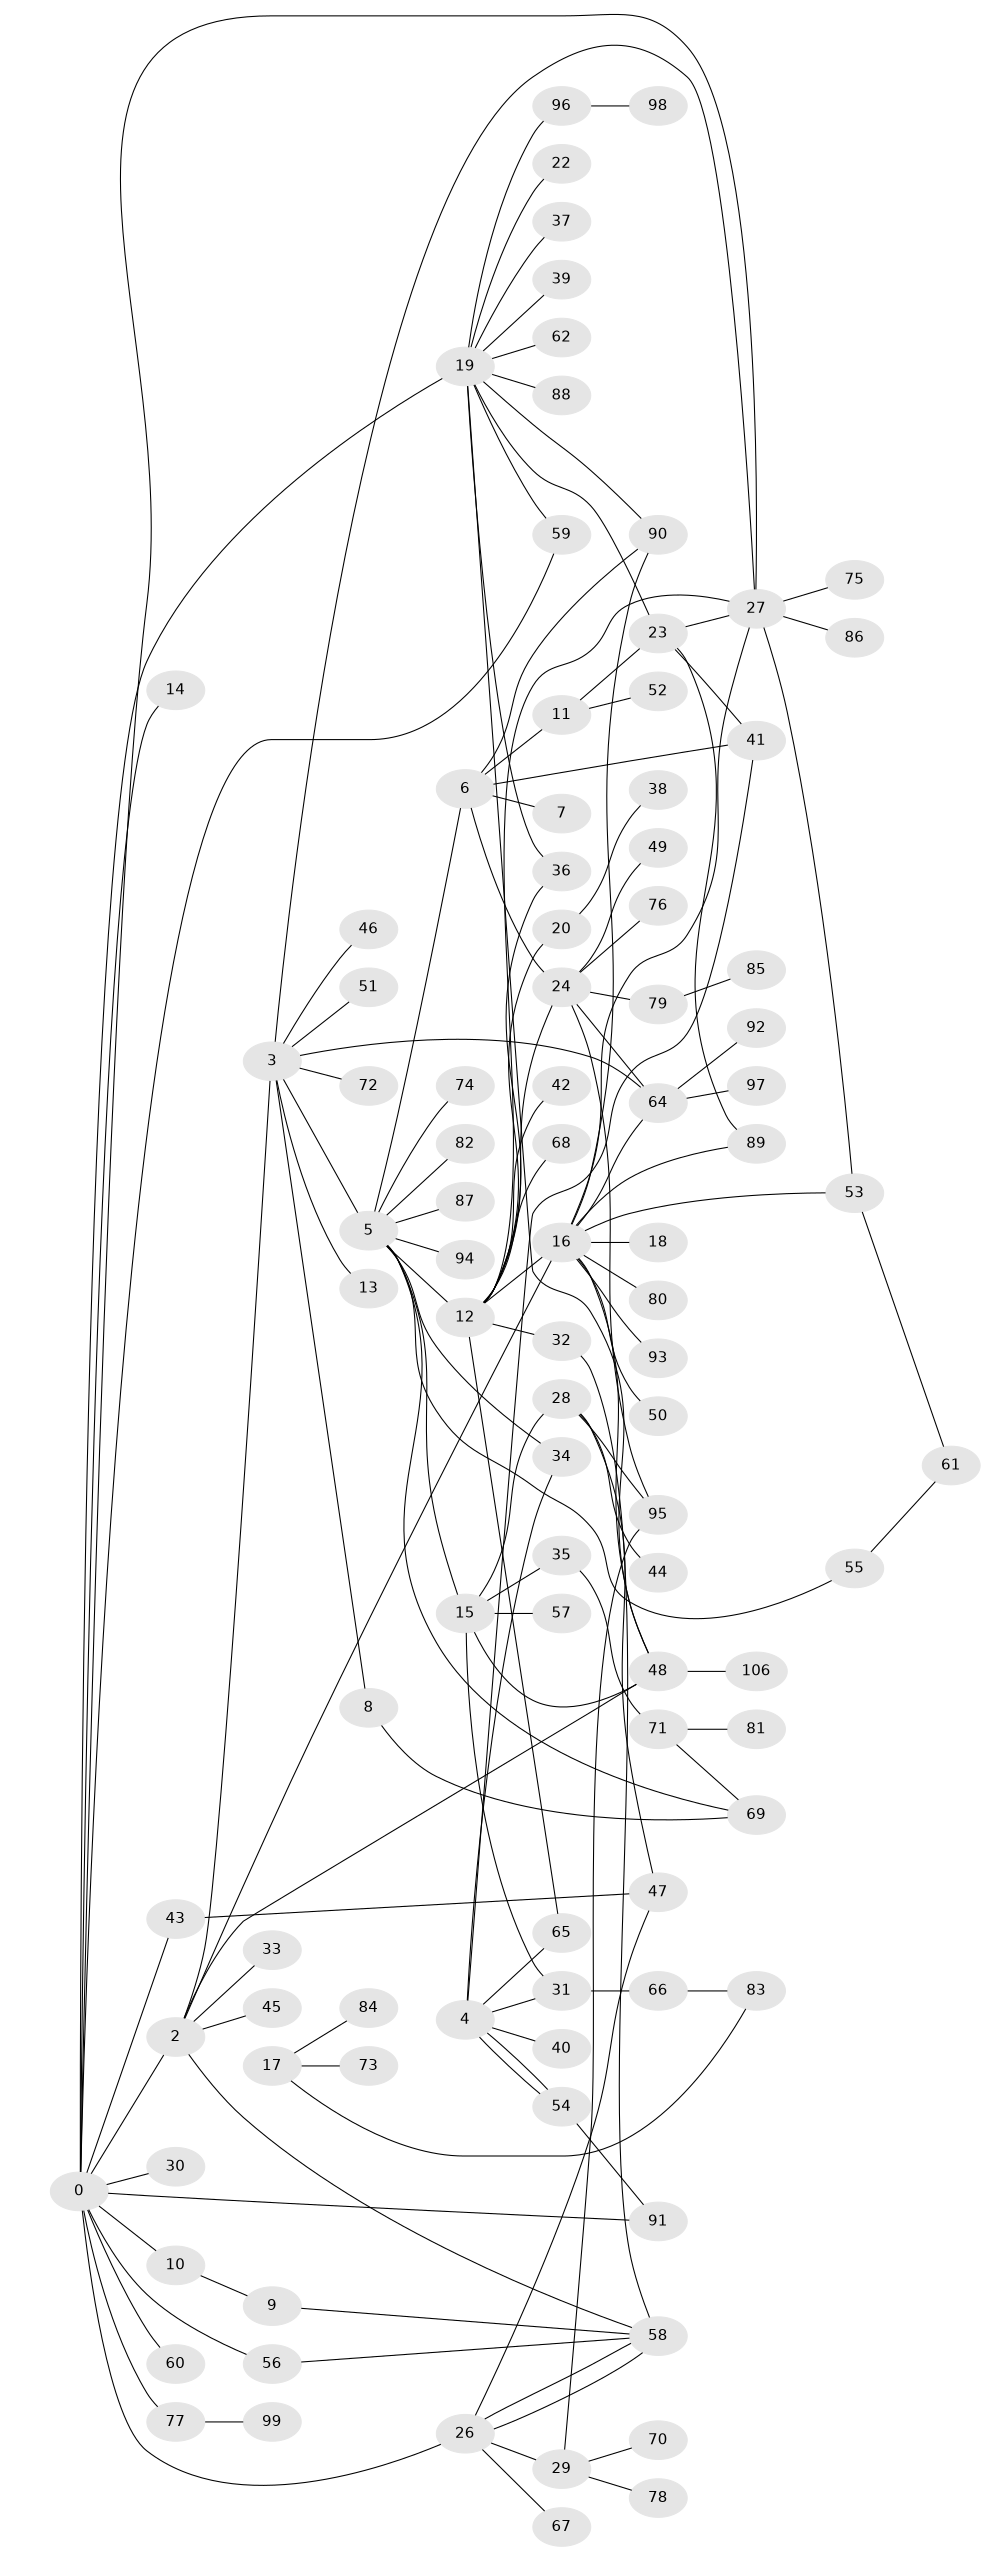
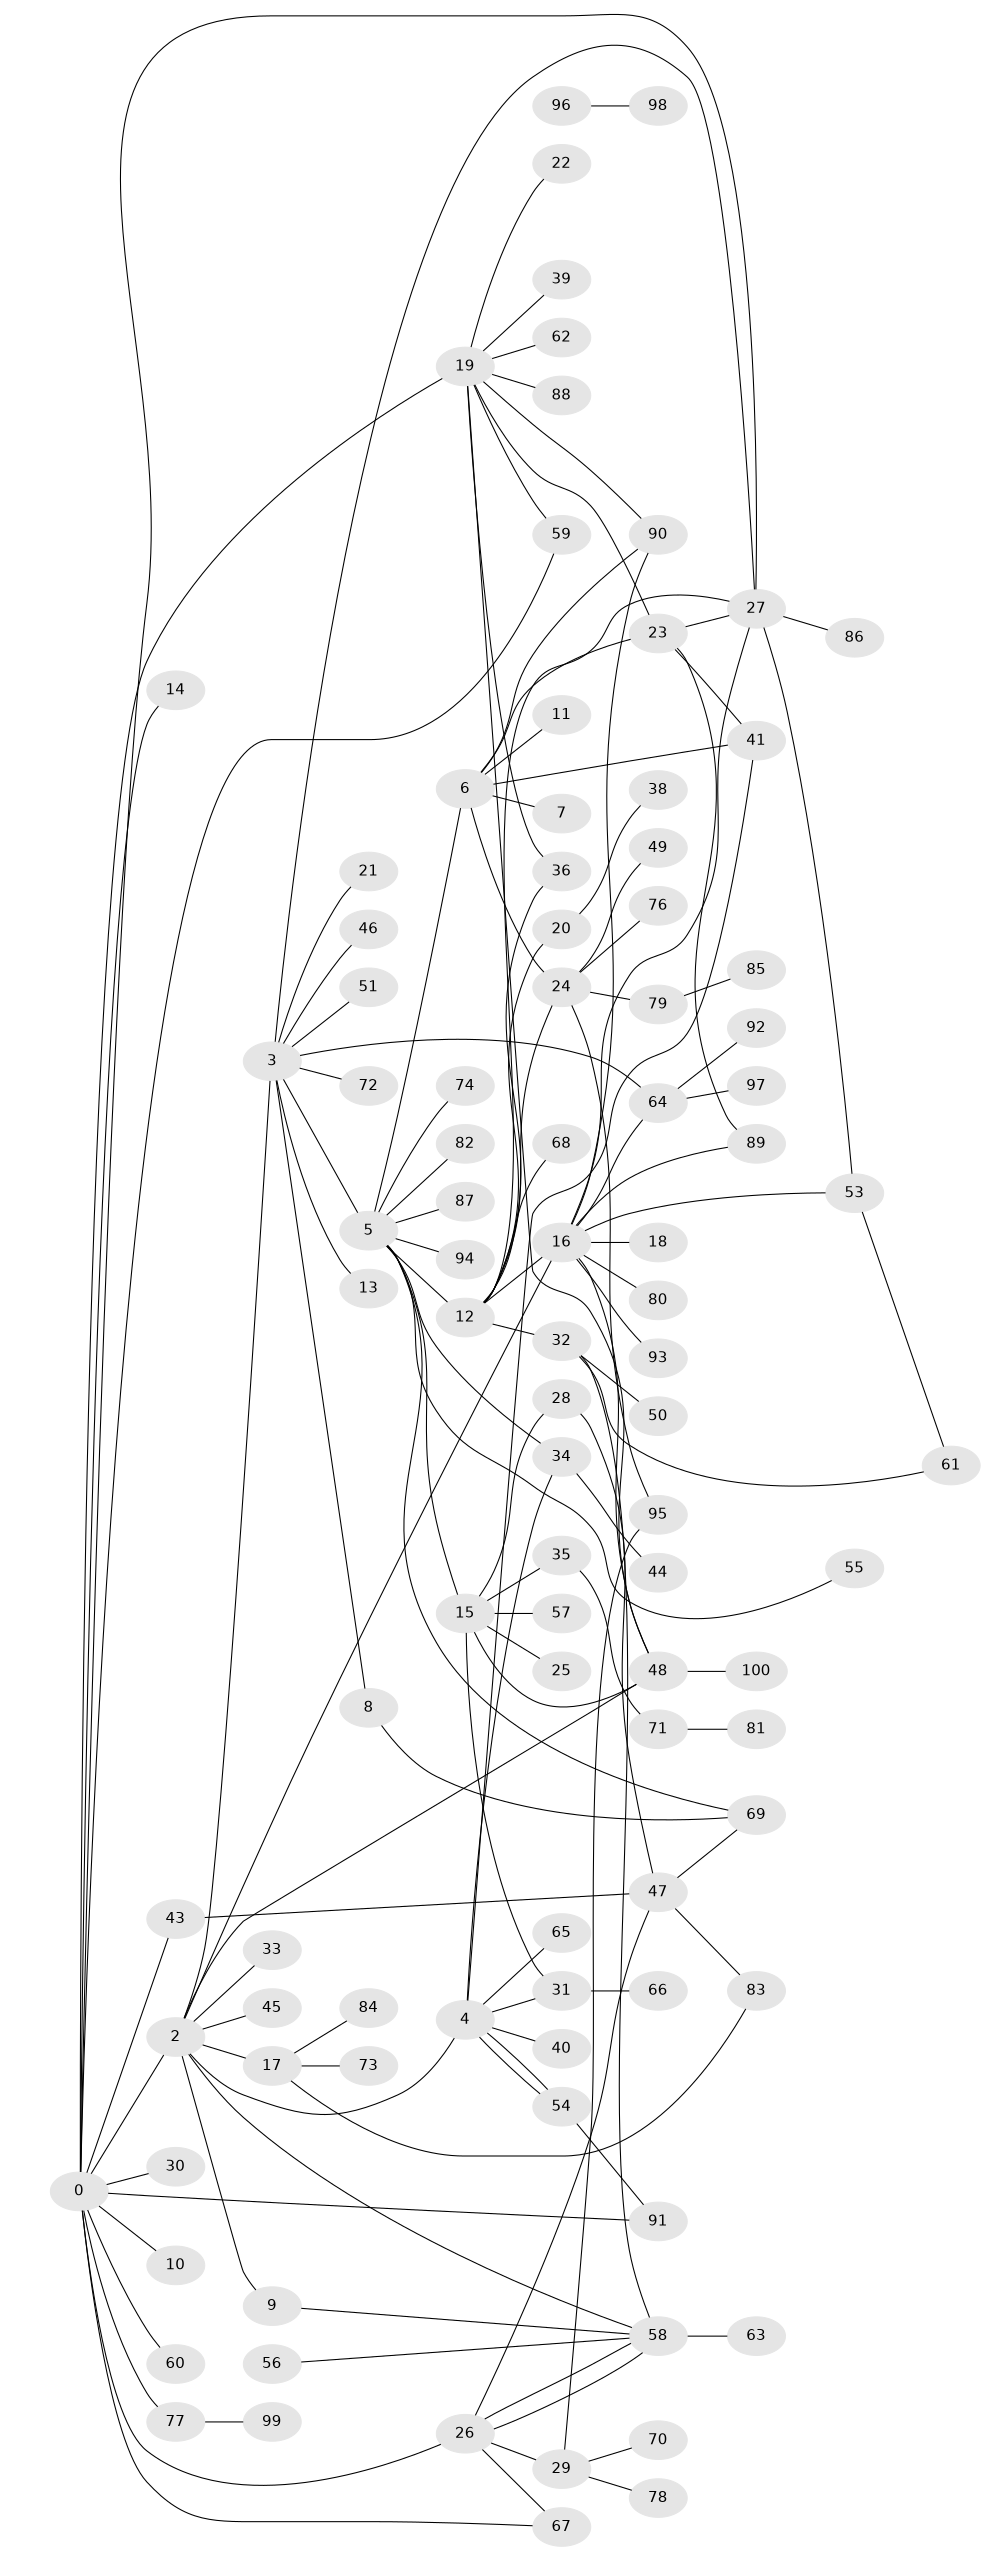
node "37": removed
edge "96" -- "19": removed
node "75": removed
edge "23" -- "11": now "23" -- "6"
node "52": removed
node "21": added
edge "24" -- "64": removed
node "42": removed
edge "16" -- "50": now "32" -- "50"
edge "28" -- "95": removed
edge "28" -- "44": now "34" -- "44"
edge "61" -- "55": now "61" -- "32"
edge "12" -- "65": removed
node "25": added
node "106": label "106" -> "100"
edge "71" -- "69": now "47" -- "69"
edge "66" -- "83": now "47" -- "83"
edge "2" -- "17": added
edge "4" -- "2": added
edge "10" -- "9": now "2" -- "9"
edge "0" -- "56": now "0" -- "67"
node "63": added
